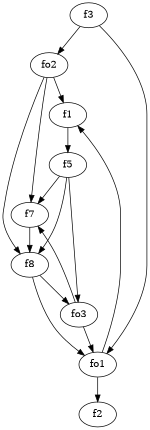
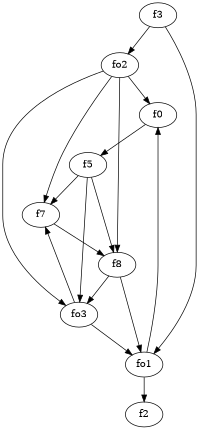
node "f1": label "f1" -> "f0"
edge "fo2" -> "fo3": added
